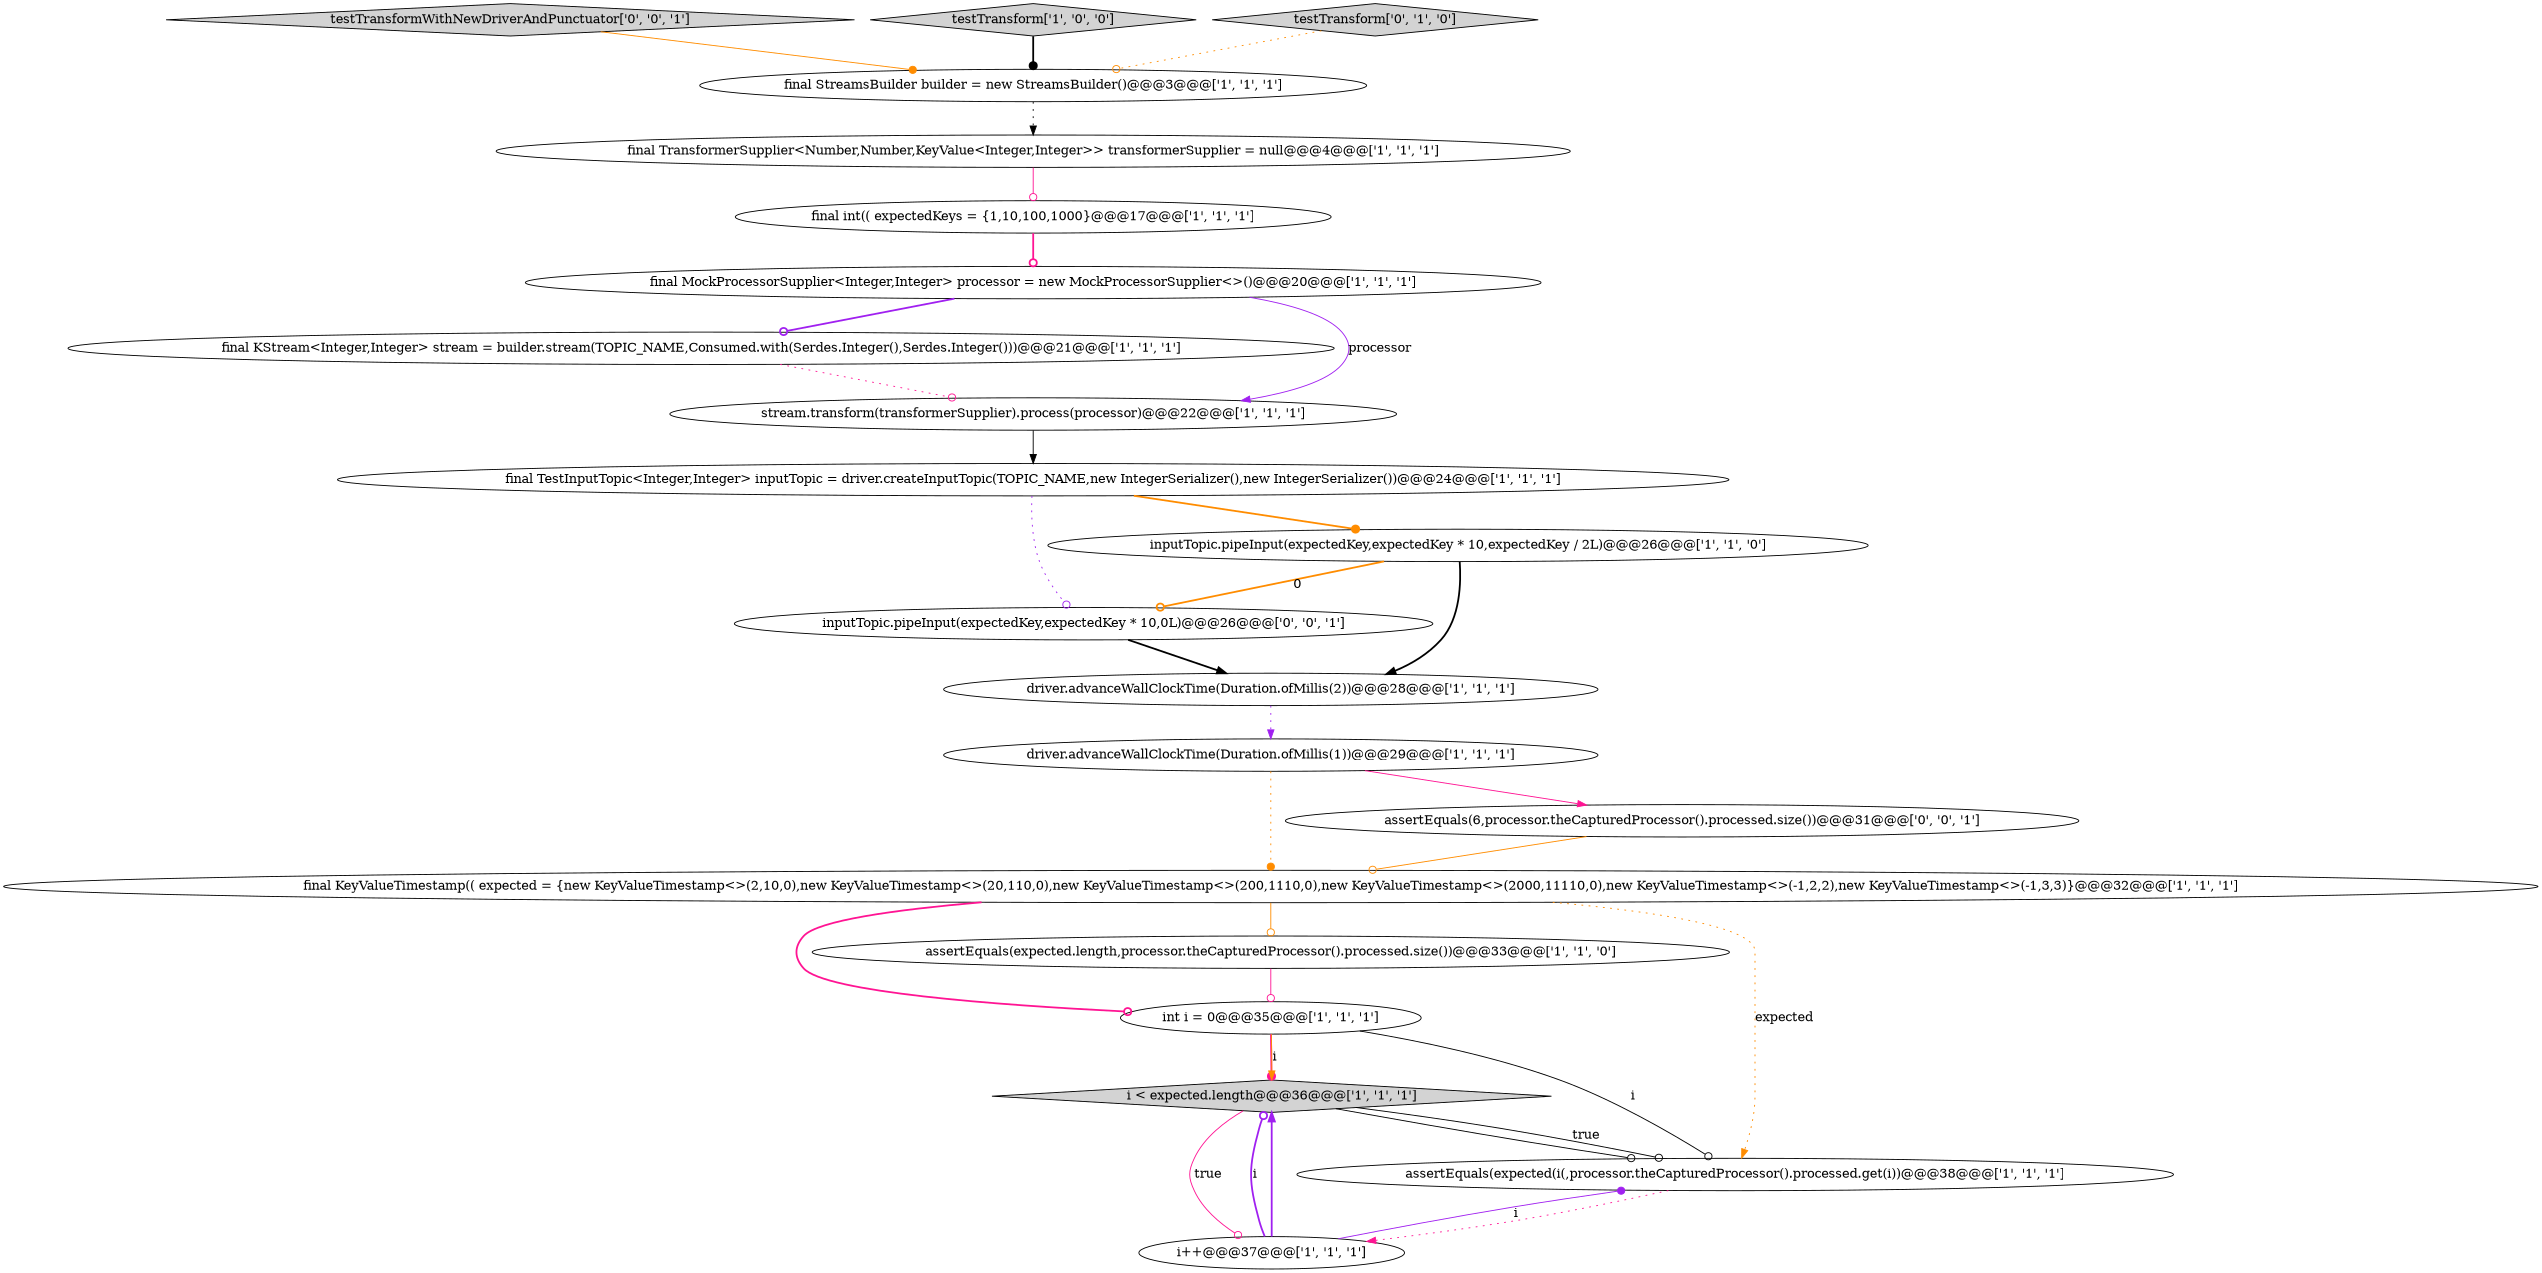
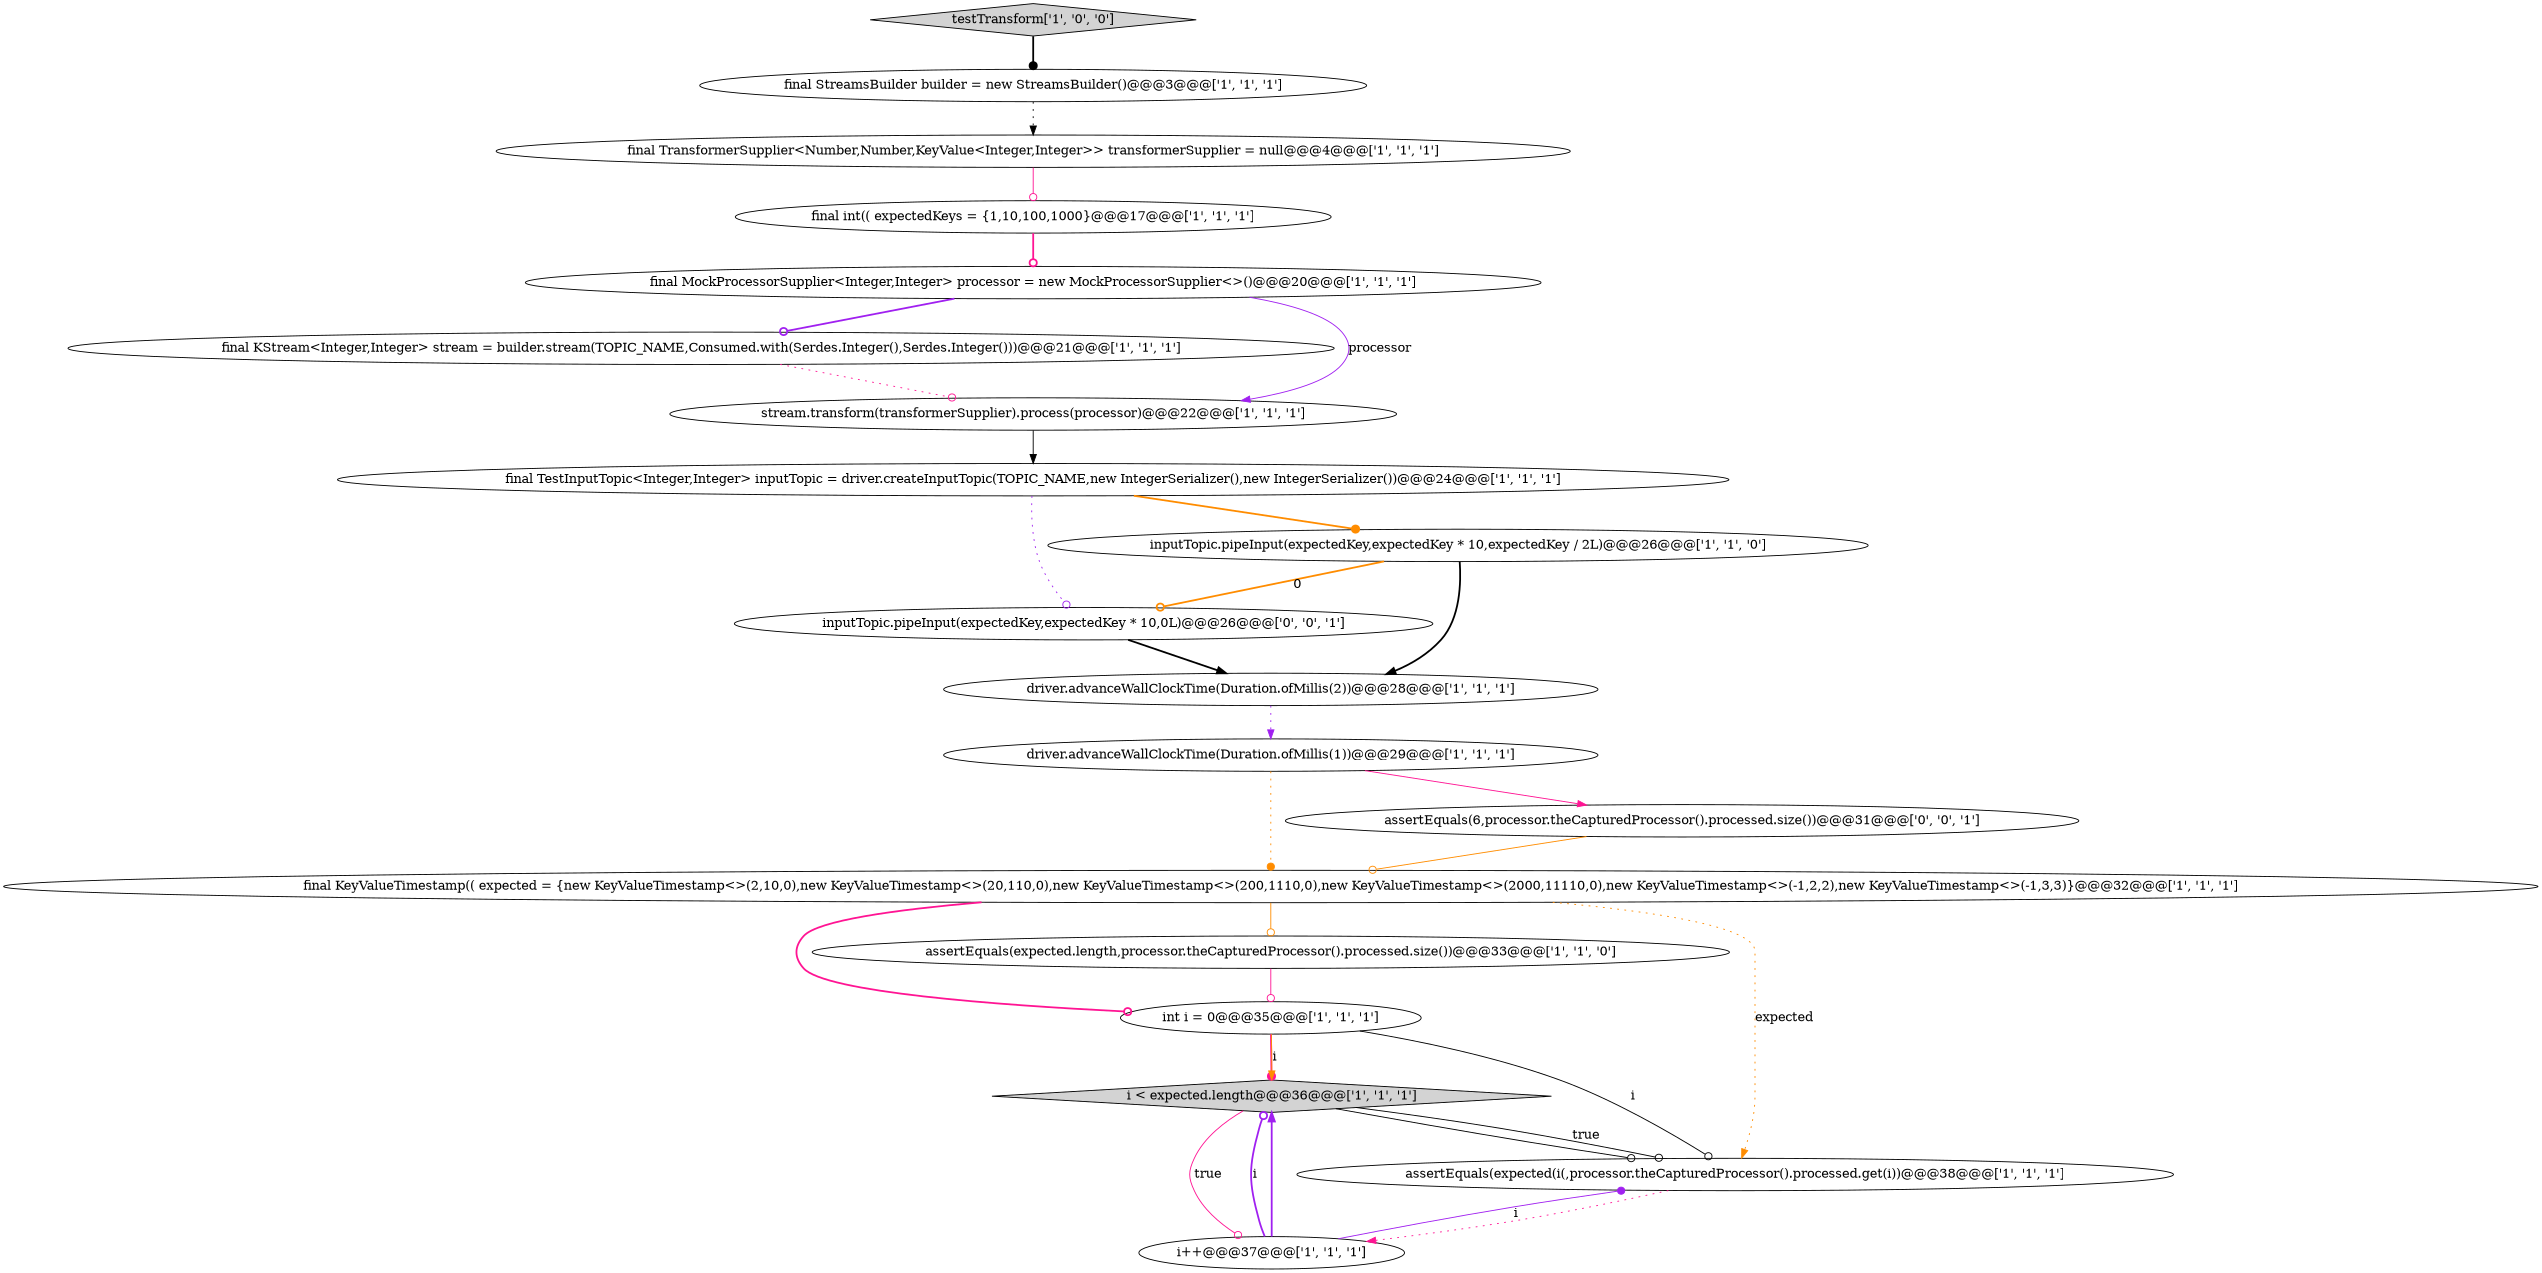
node "testTransformWithNewDriverAndPunctuator['0', '0', '1']": removed
node "testTransform['0', '1', '0']": removed
